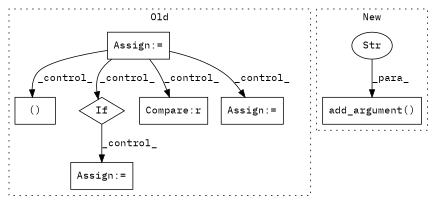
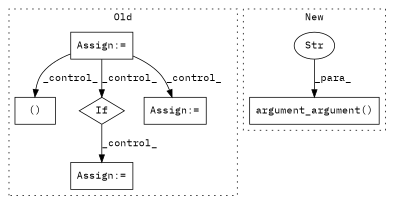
node "Compare:r": removed
node "add_argument()": label "add_argument()" -> "argument_argument()"
